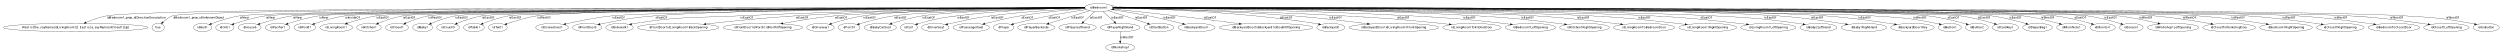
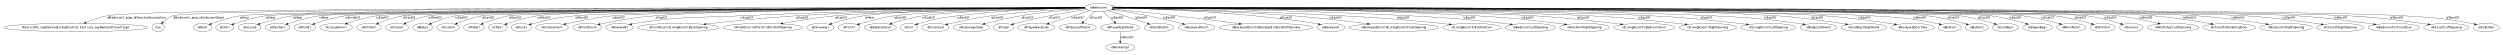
edge "idBedroom1" -> "idDriveway1": label "isEastOf" -> "isNear"
edge "idBedroom1" -> "idMomNote1": label "isWestOf" -> "isEastOf"
node "idDock1": added
node "idBaby1RightHand": label "idBaby1RightHand" -> "idCardKey1RightHand"
